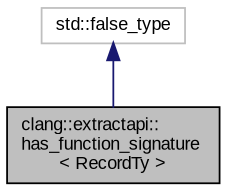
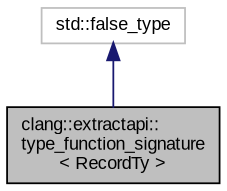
node "clang::extractapi:: has_function_signature < RecordTy >": label "clang::extractapi:: has_function_signature < RecordTy >" -> "clang::extractapi:: type_function_signature < RecordTy >"
